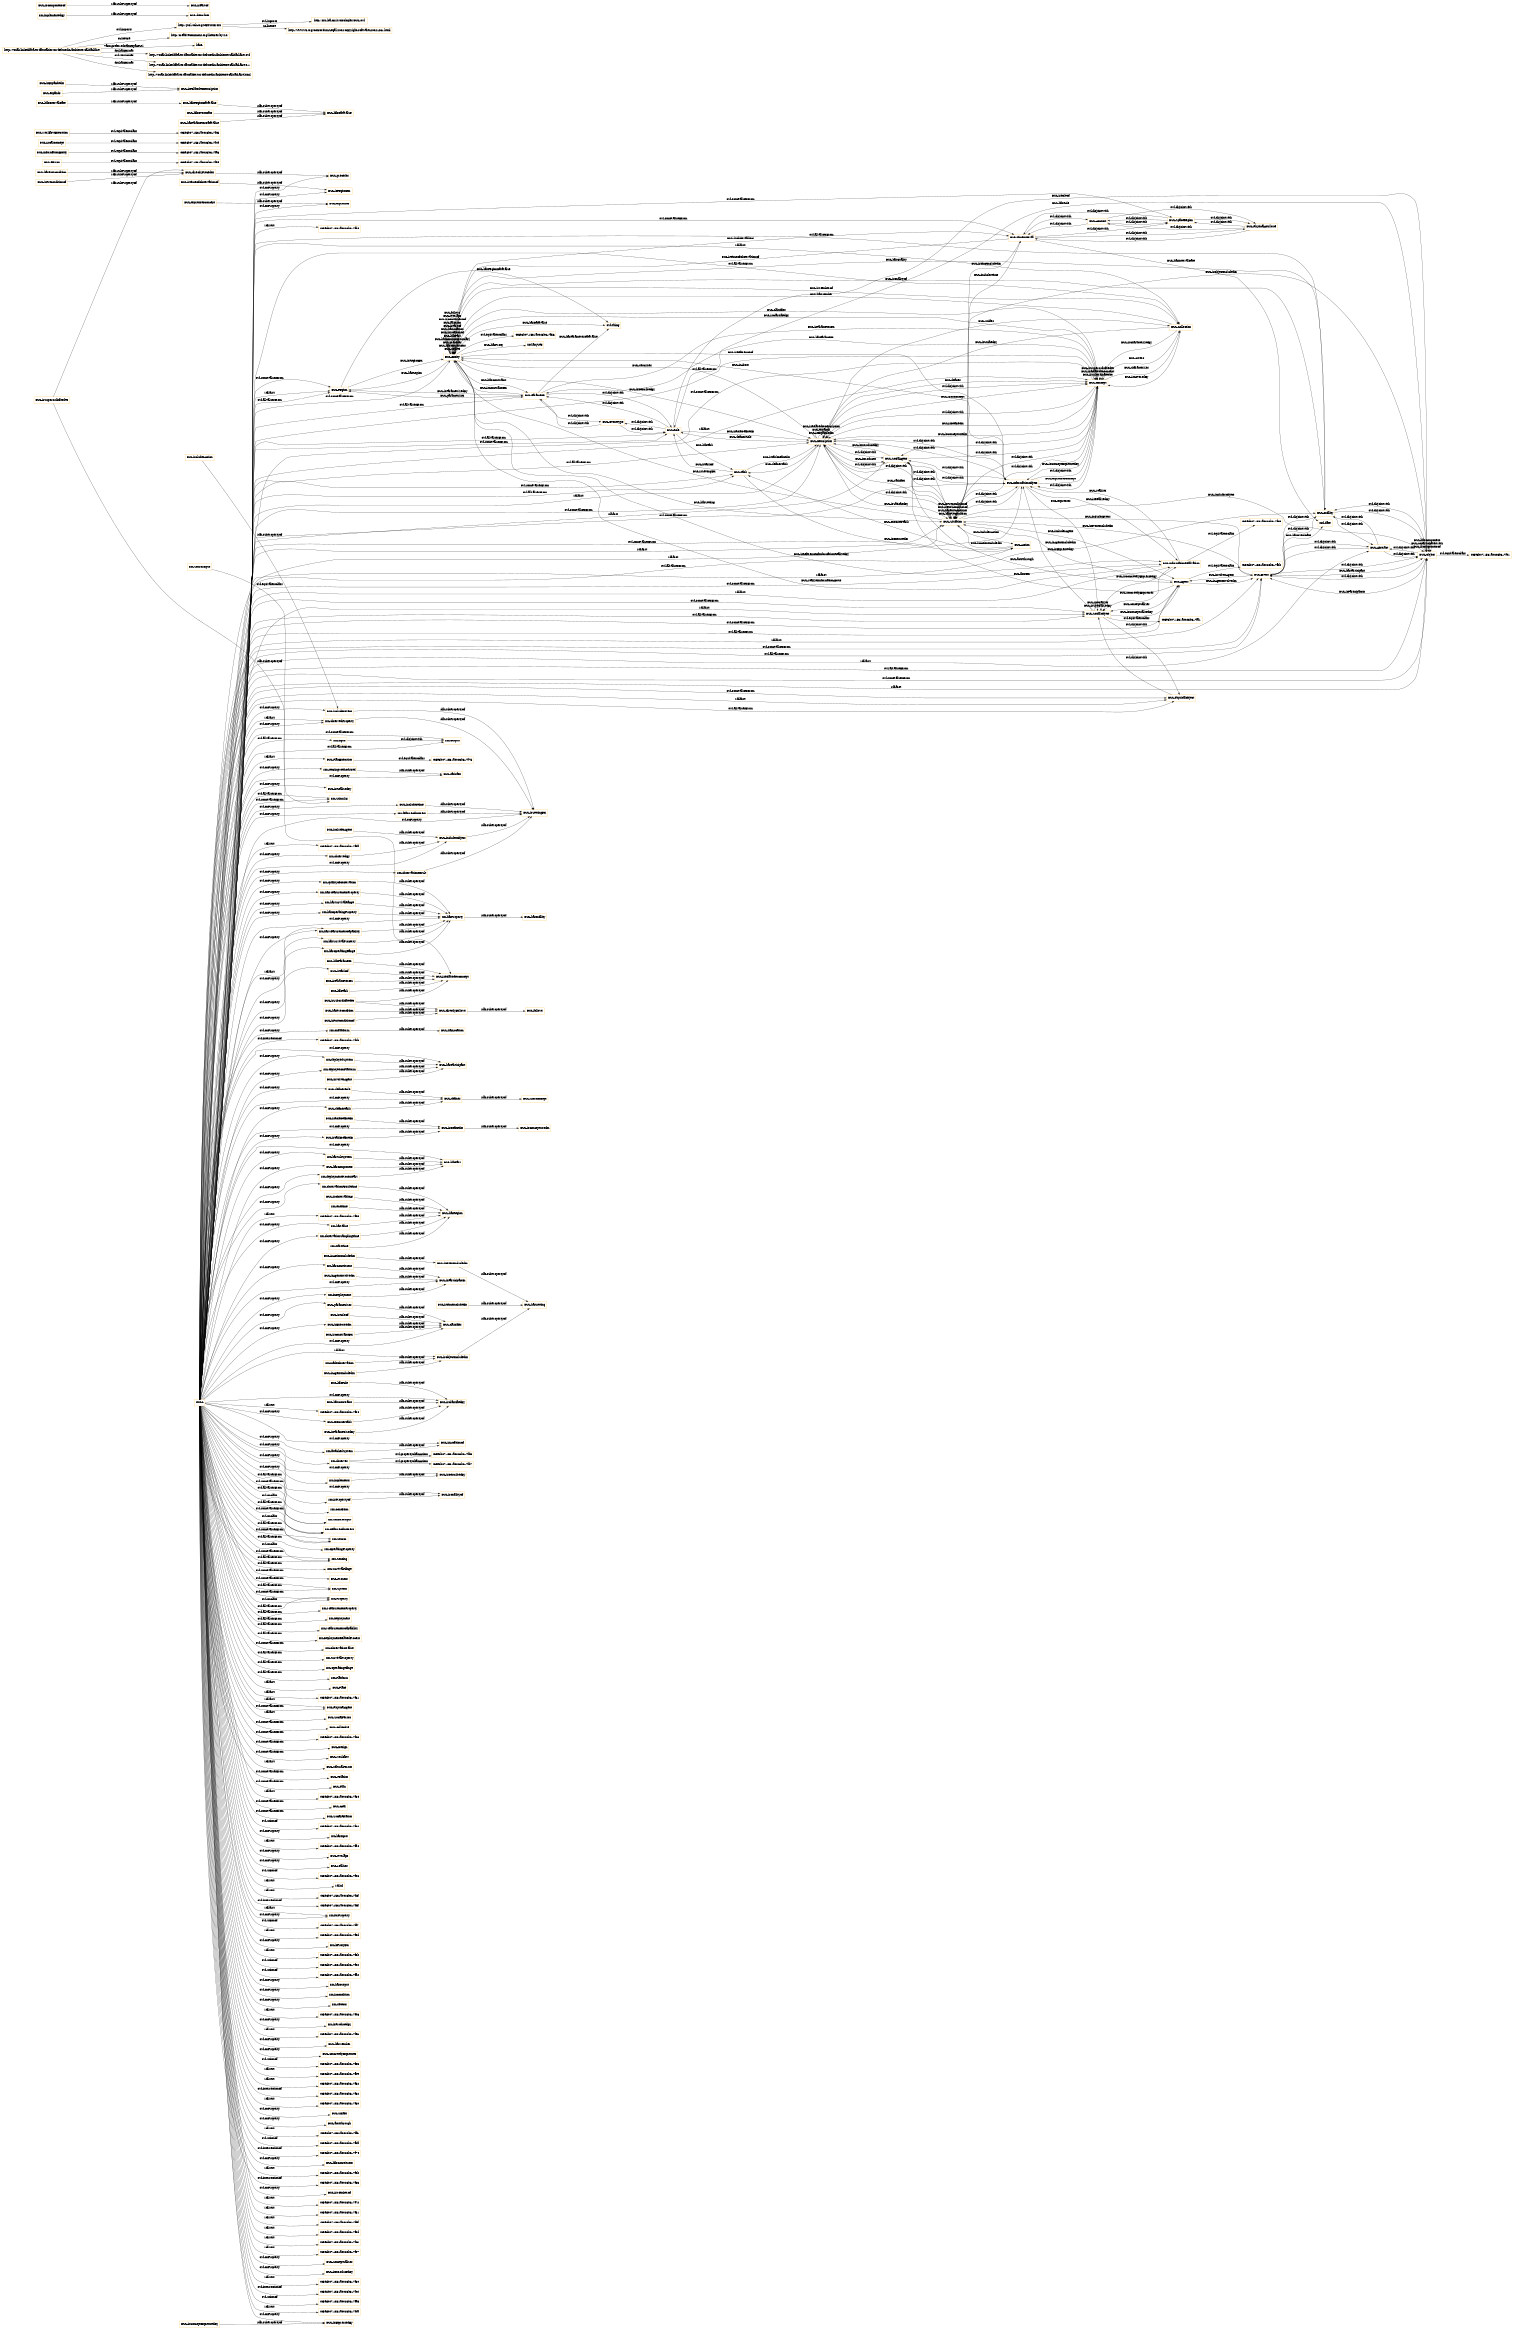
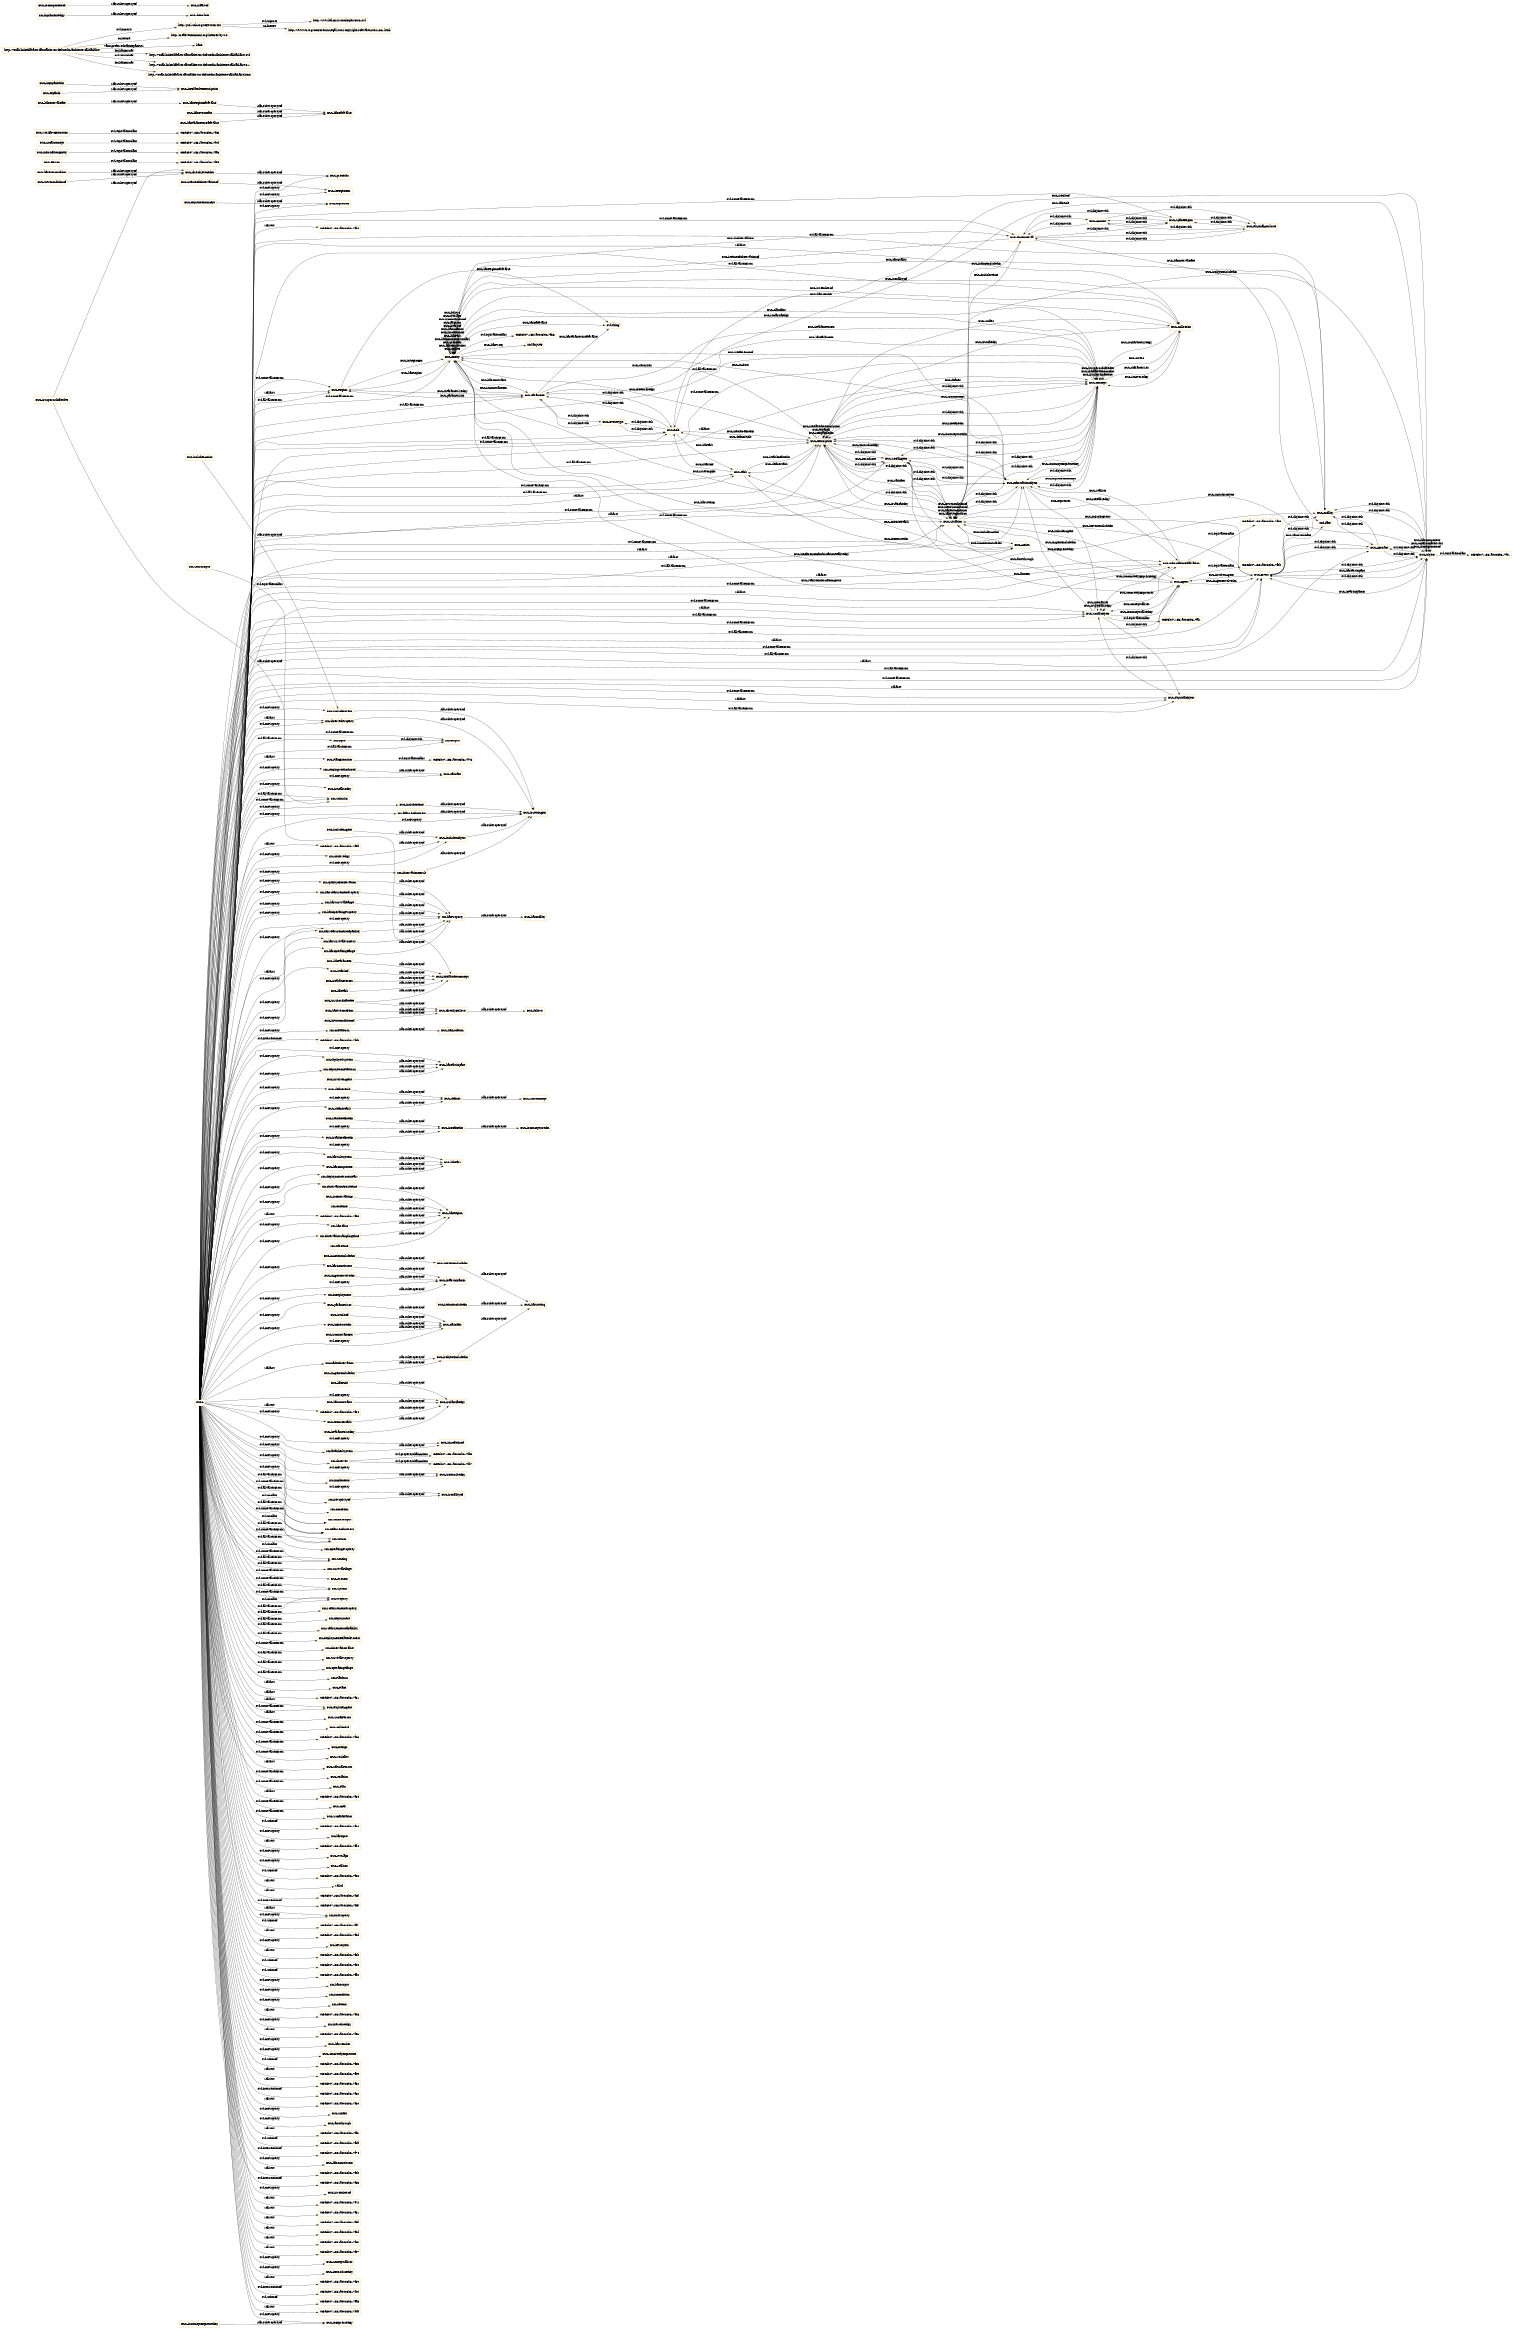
node "http://ssn.loa-cnr.it/ontologies/DUL.owl": label "http://ssn.loa-cnr.it/ontologies/DUL.owl" -> "http://www.loa-cnr.it/ontologies/DUL.owl"
edge "NULL" -> "DUL:isObjectIncludedIn": now "NULL" -> "ssn:madeObservation"
